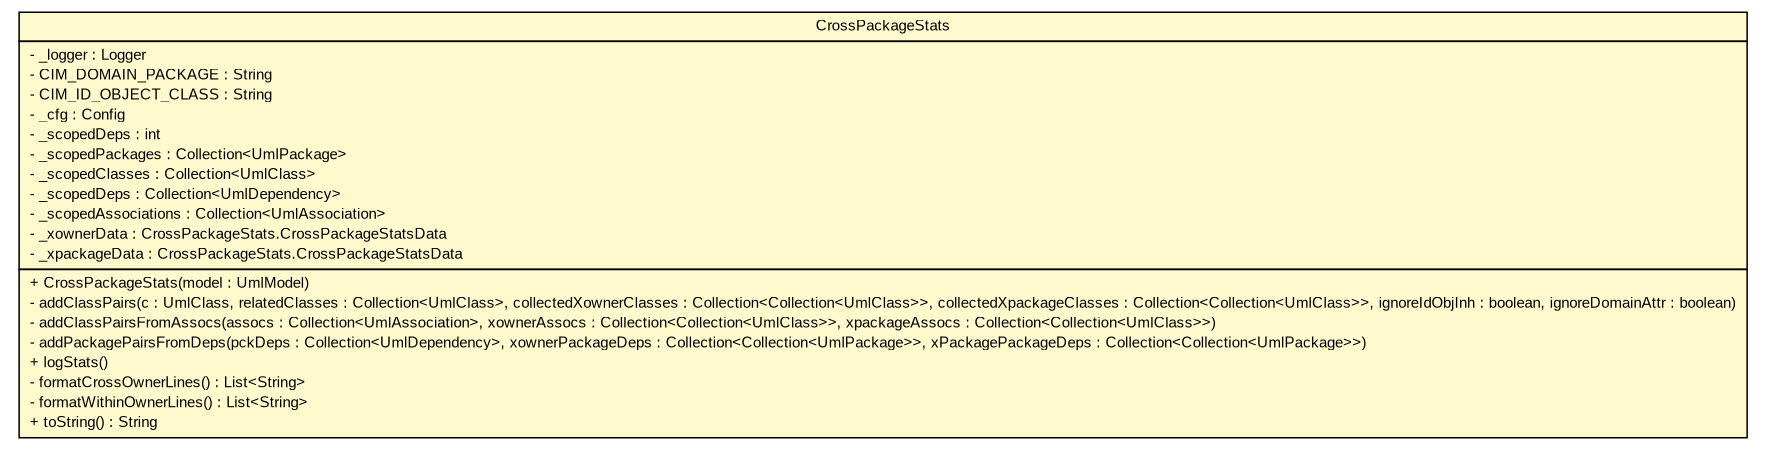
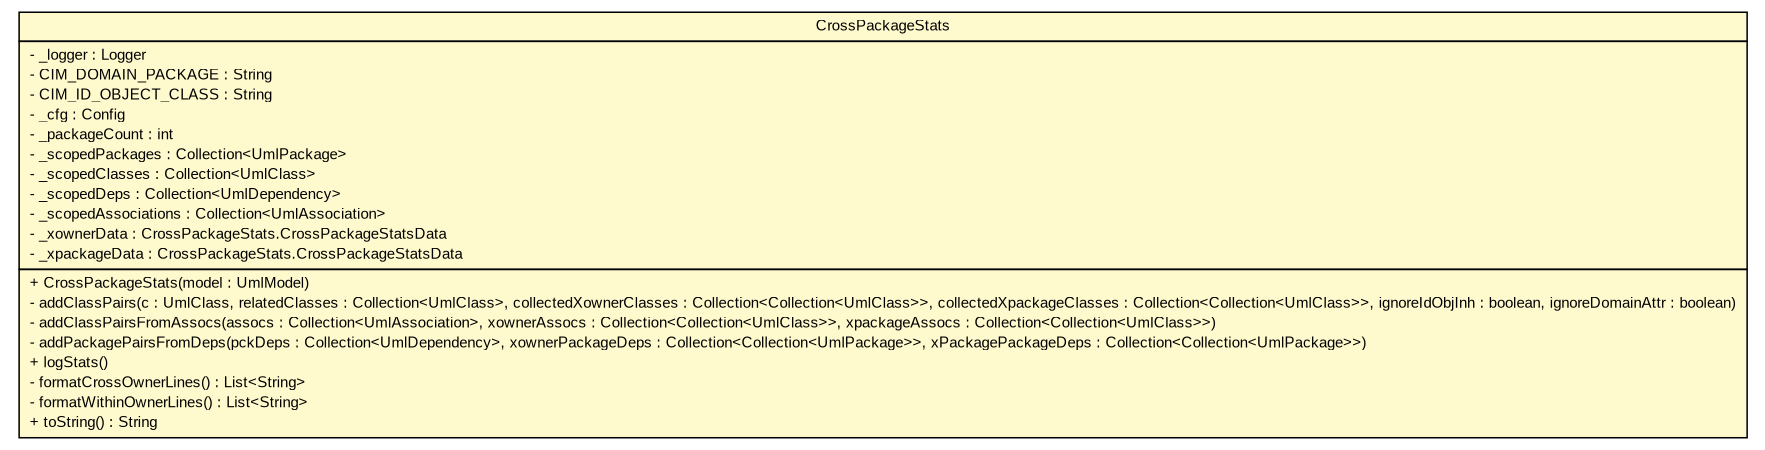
node "CrossPackageStats": text "- _scopedDeps : int" -> "- _packageCount : int"
